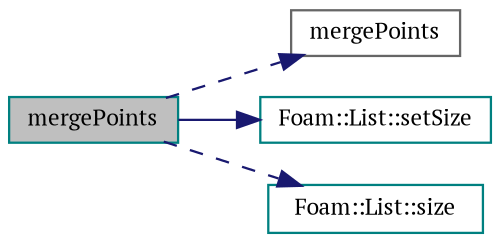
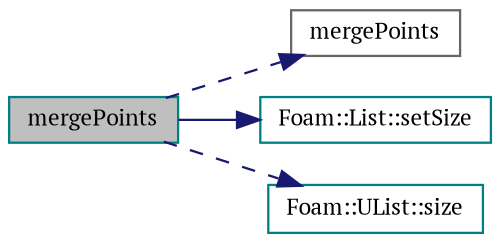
node "Foam::List::size": label "Foam::List::size" -> "Foam::UList::size"
